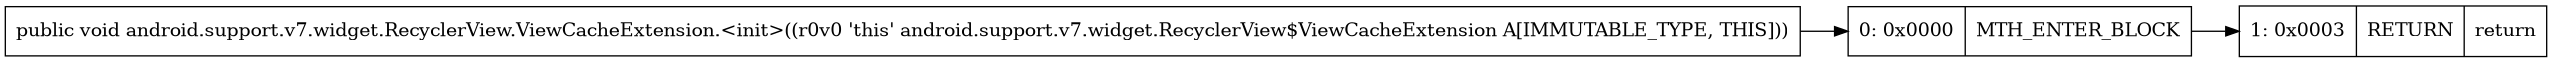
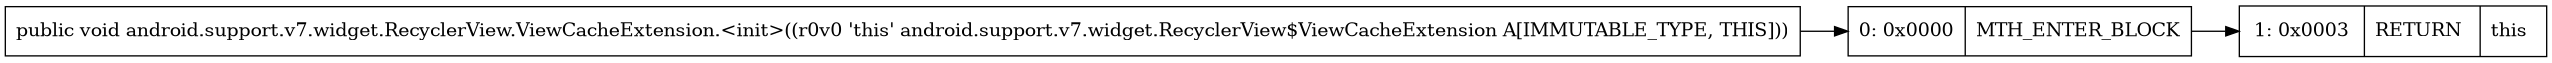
node "1: 0x0003": text "return" -> "this"
